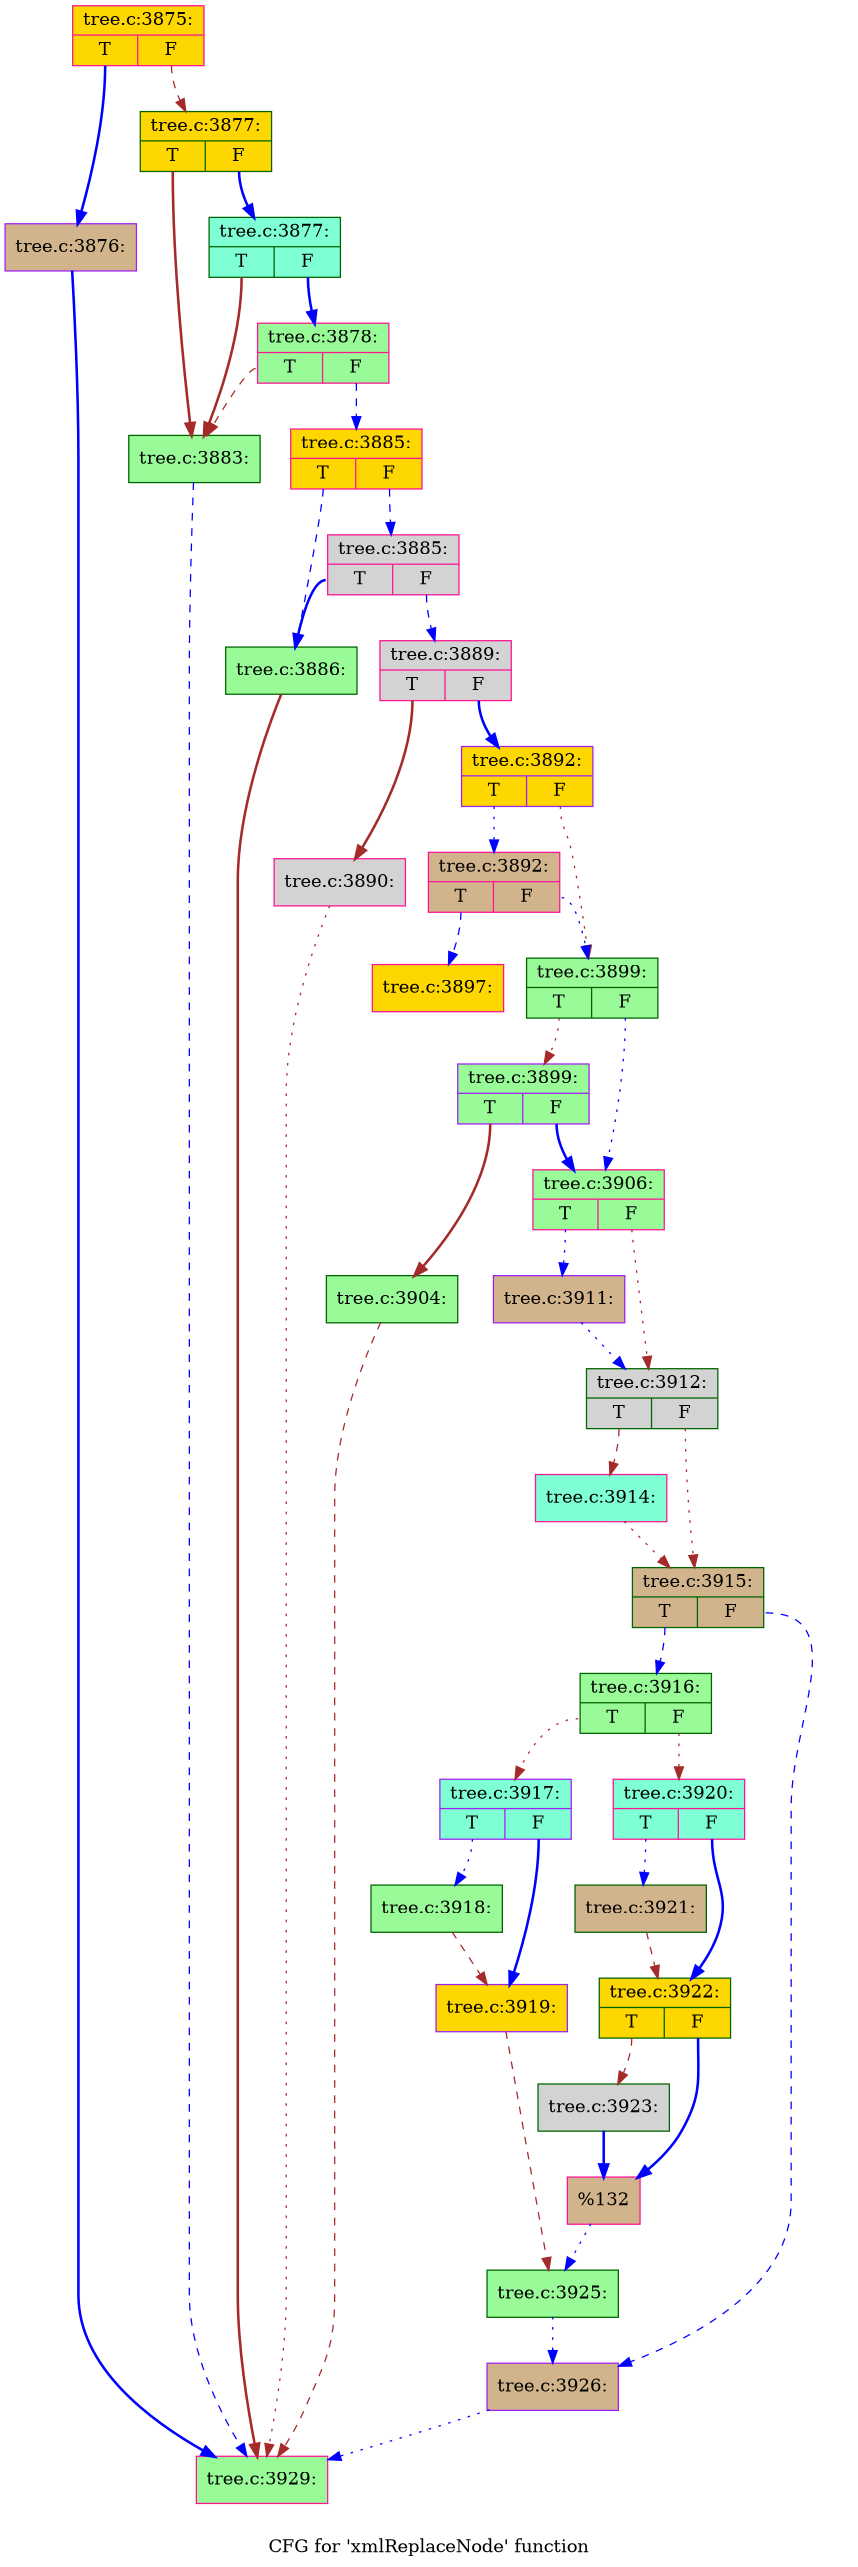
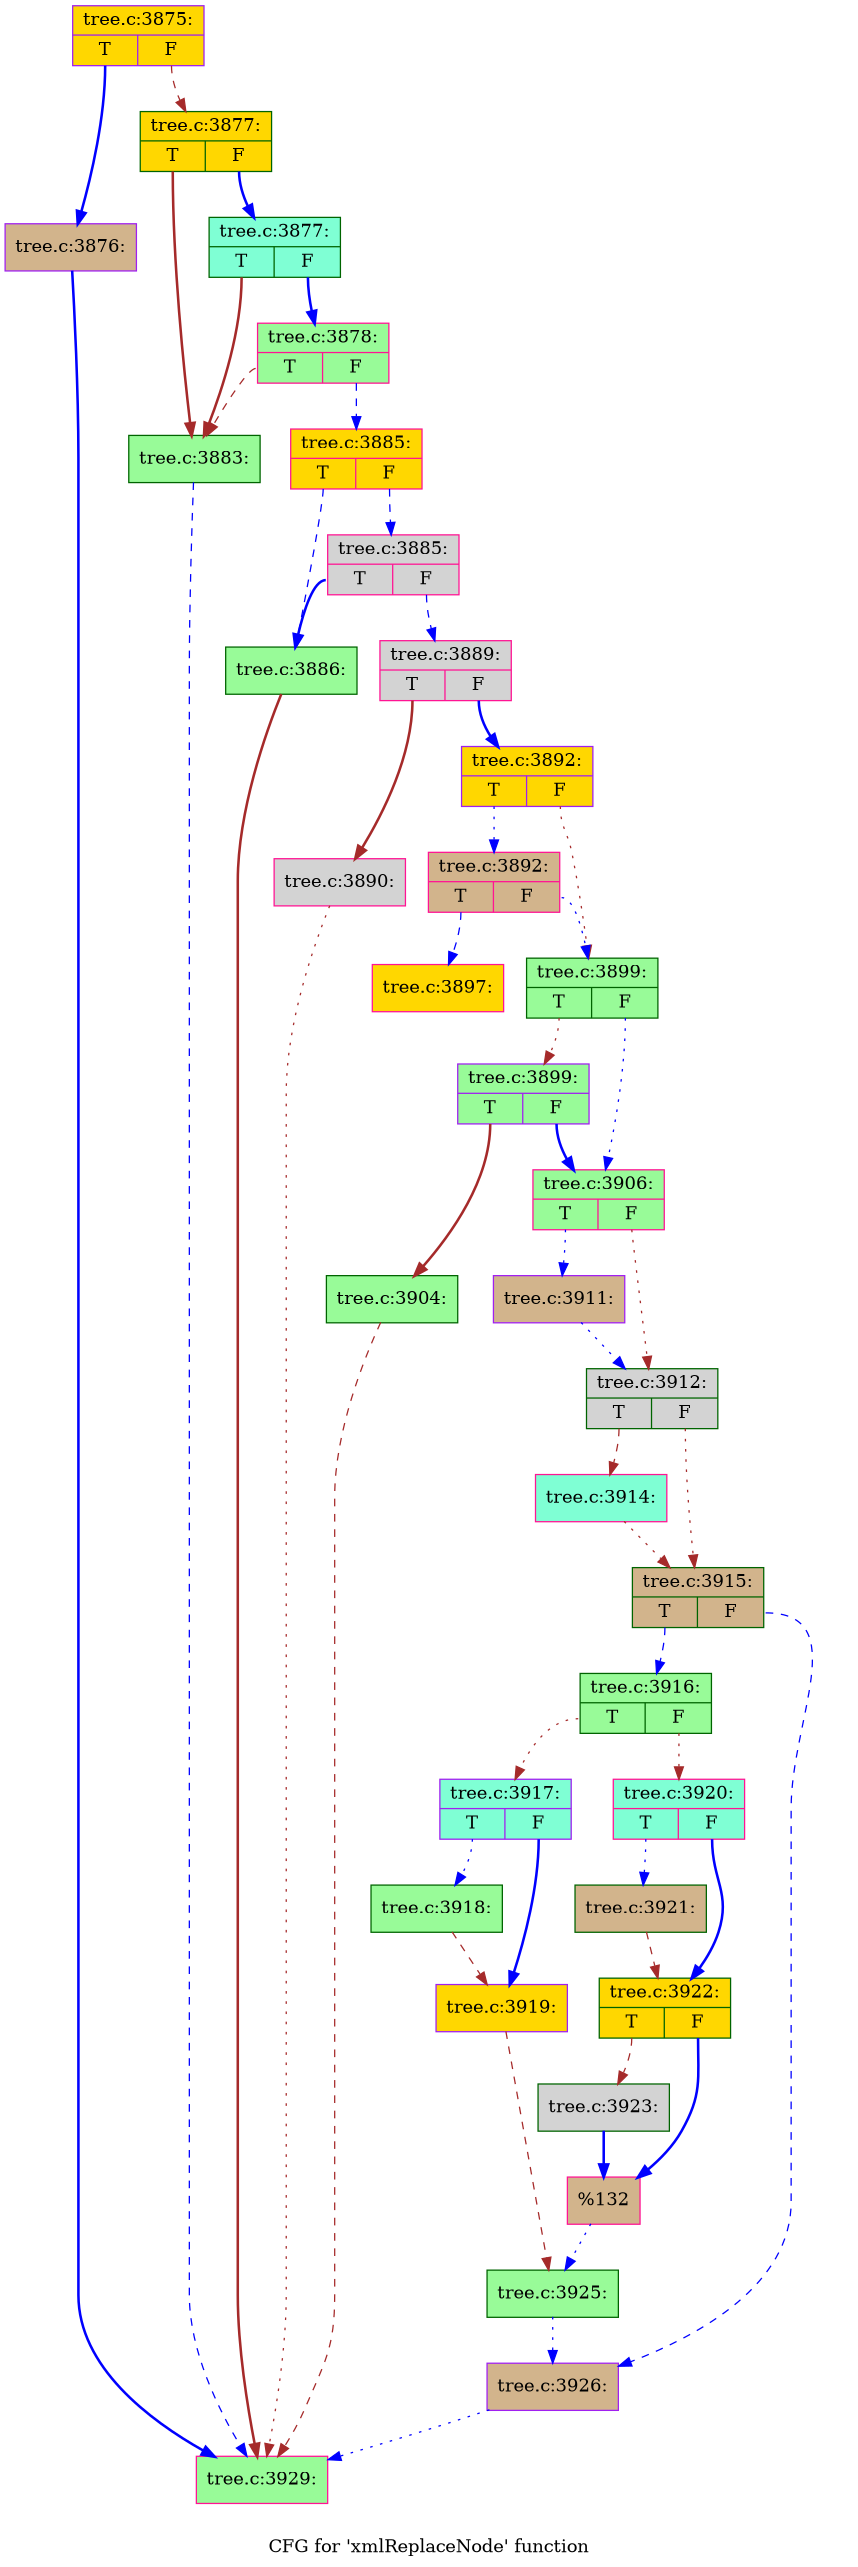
node "tree.c:3875:": color deeppink -> purple
